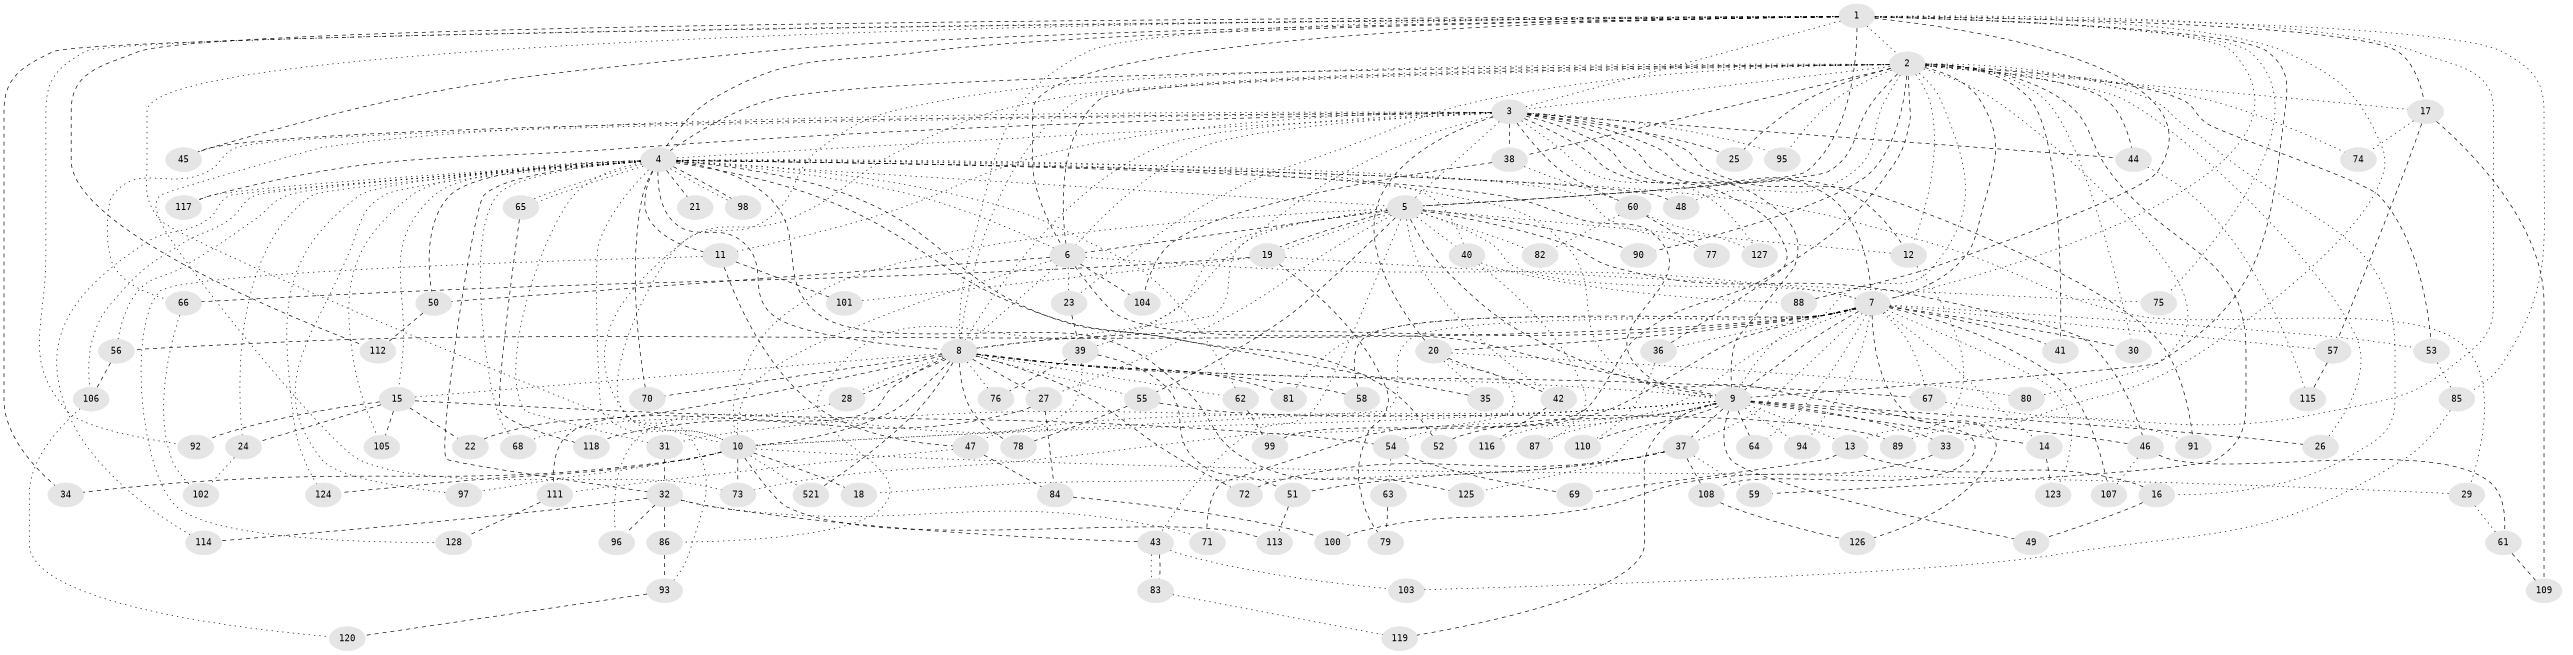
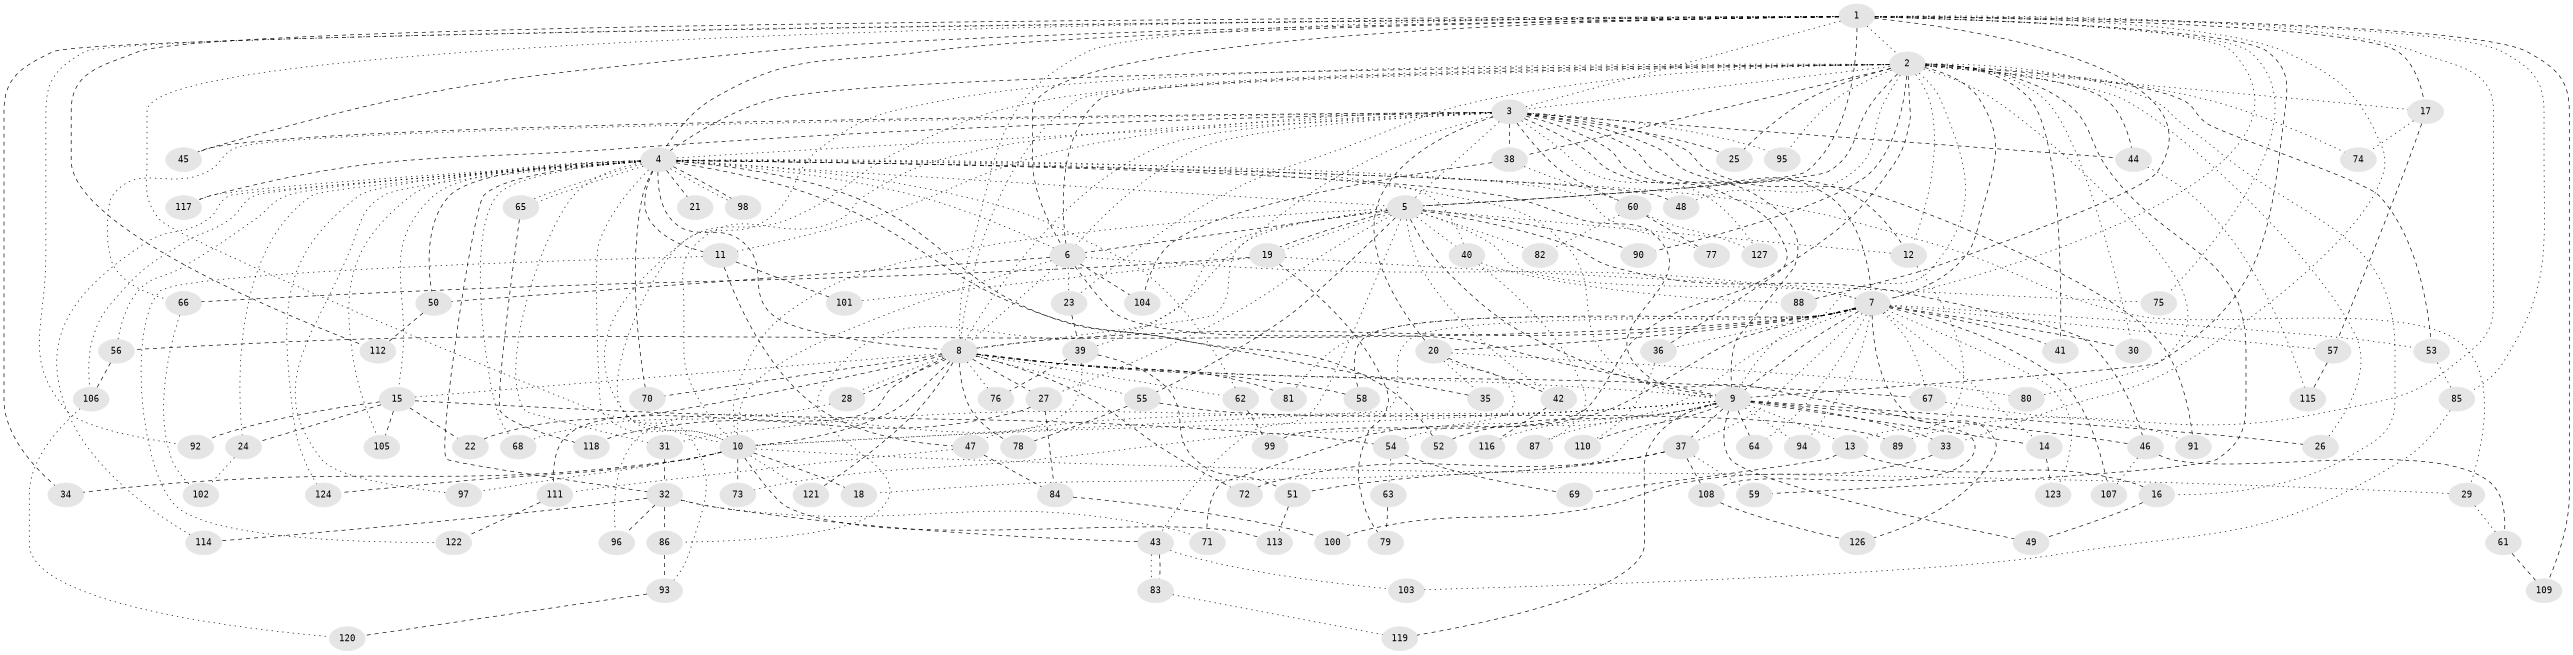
edge "3" -- "73": now "3" -- "10"
edge "17" -- "109": now "1" -- "109"
node "521": label "521" -> "121"
node "125": removed
node "128": label "128" -> "122"
